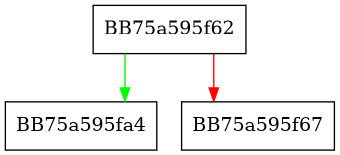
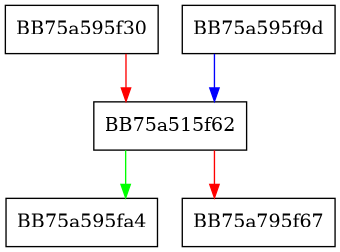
node "BB75a595f30": added
node "BB75a595f62": label "BB75a595f62" -> "BB75a515f62"
node "BB75a595f9d": added
node "BB75a595f67": label "BB75a595f67" -> "BB75a795f67"
